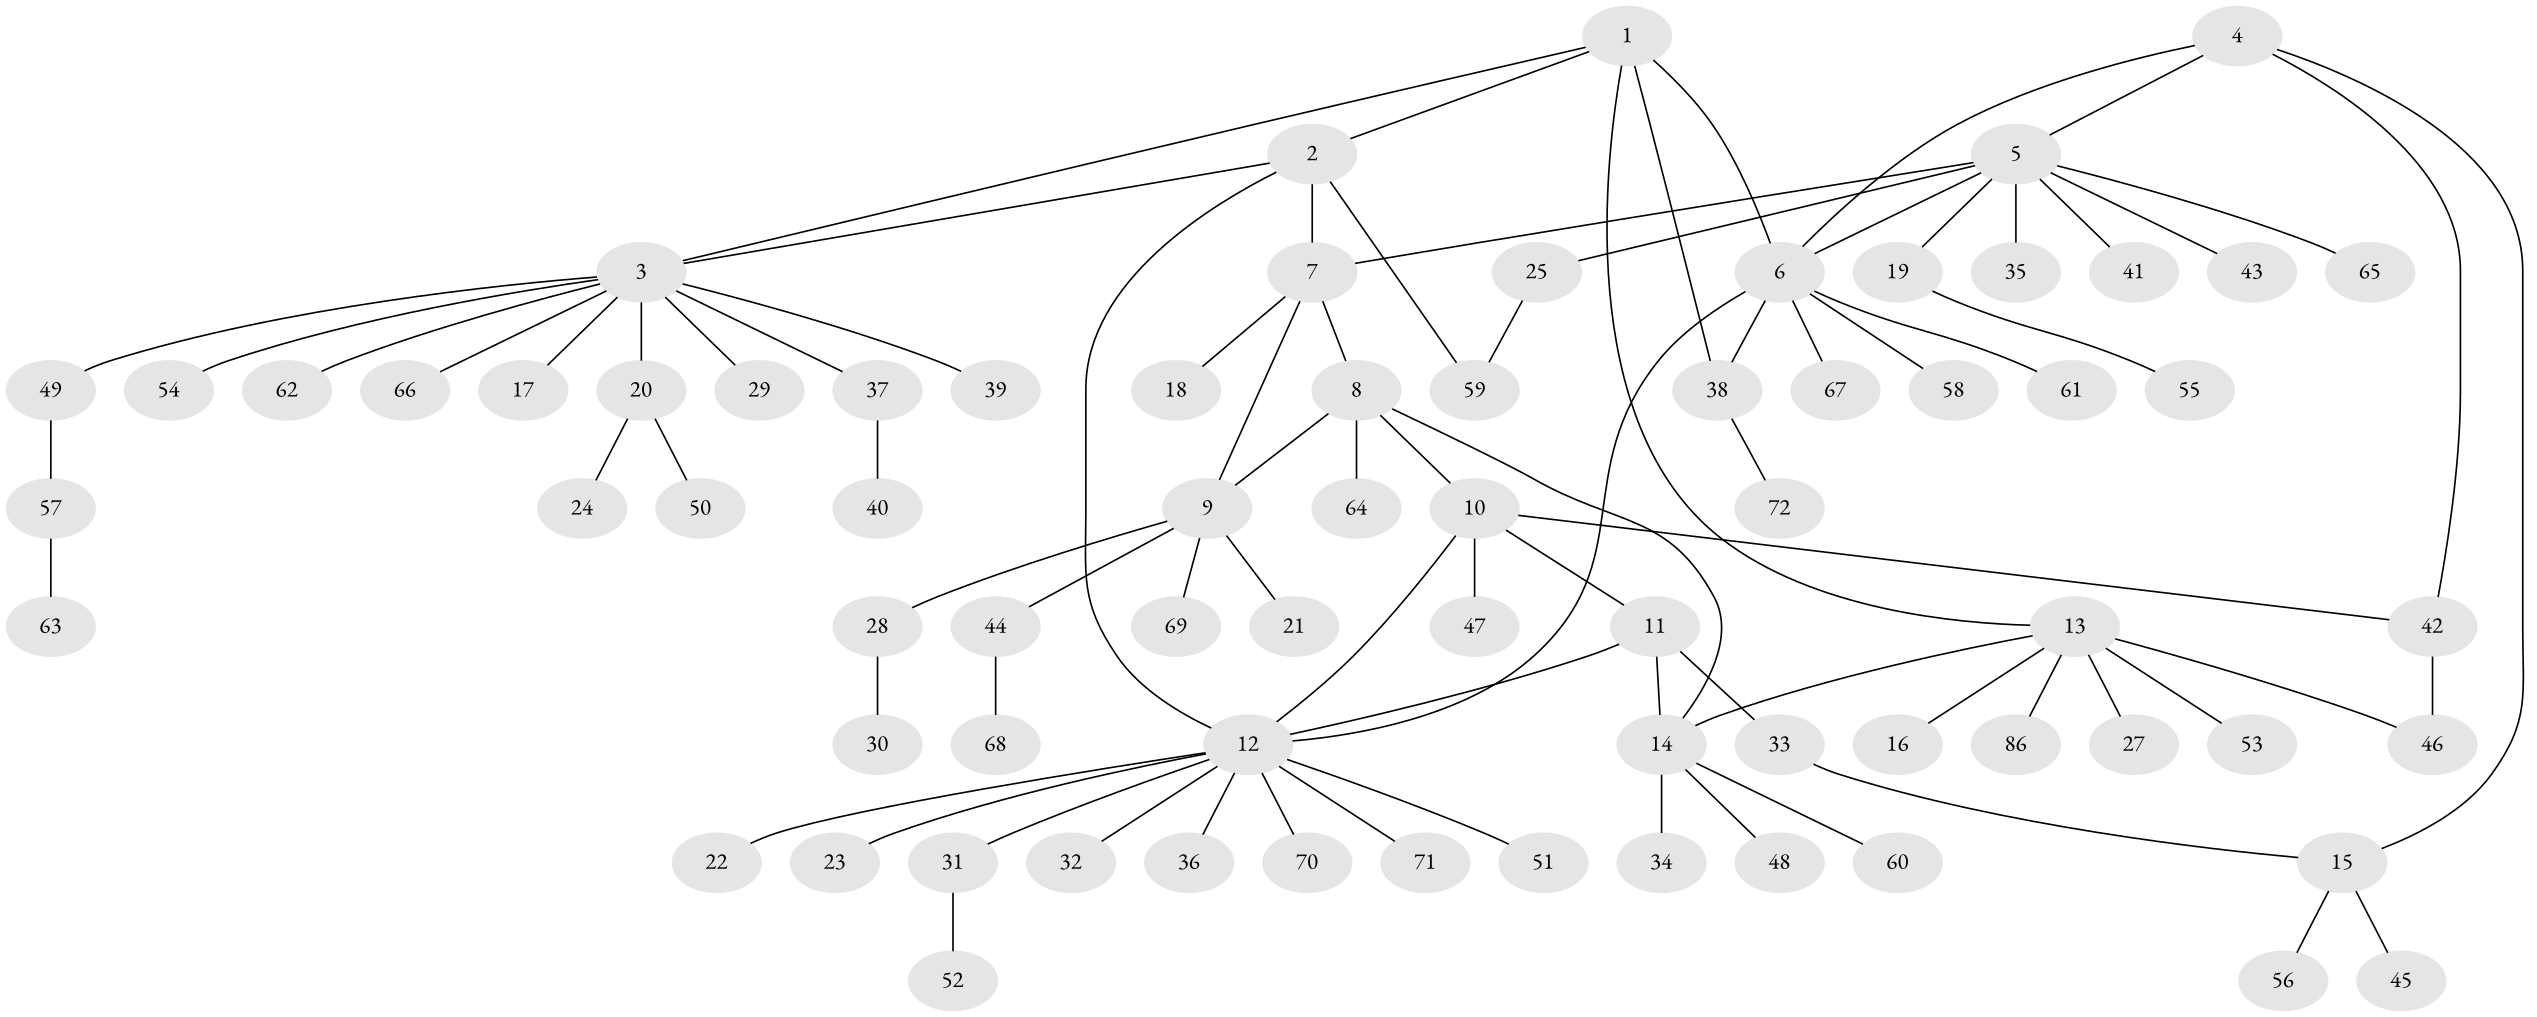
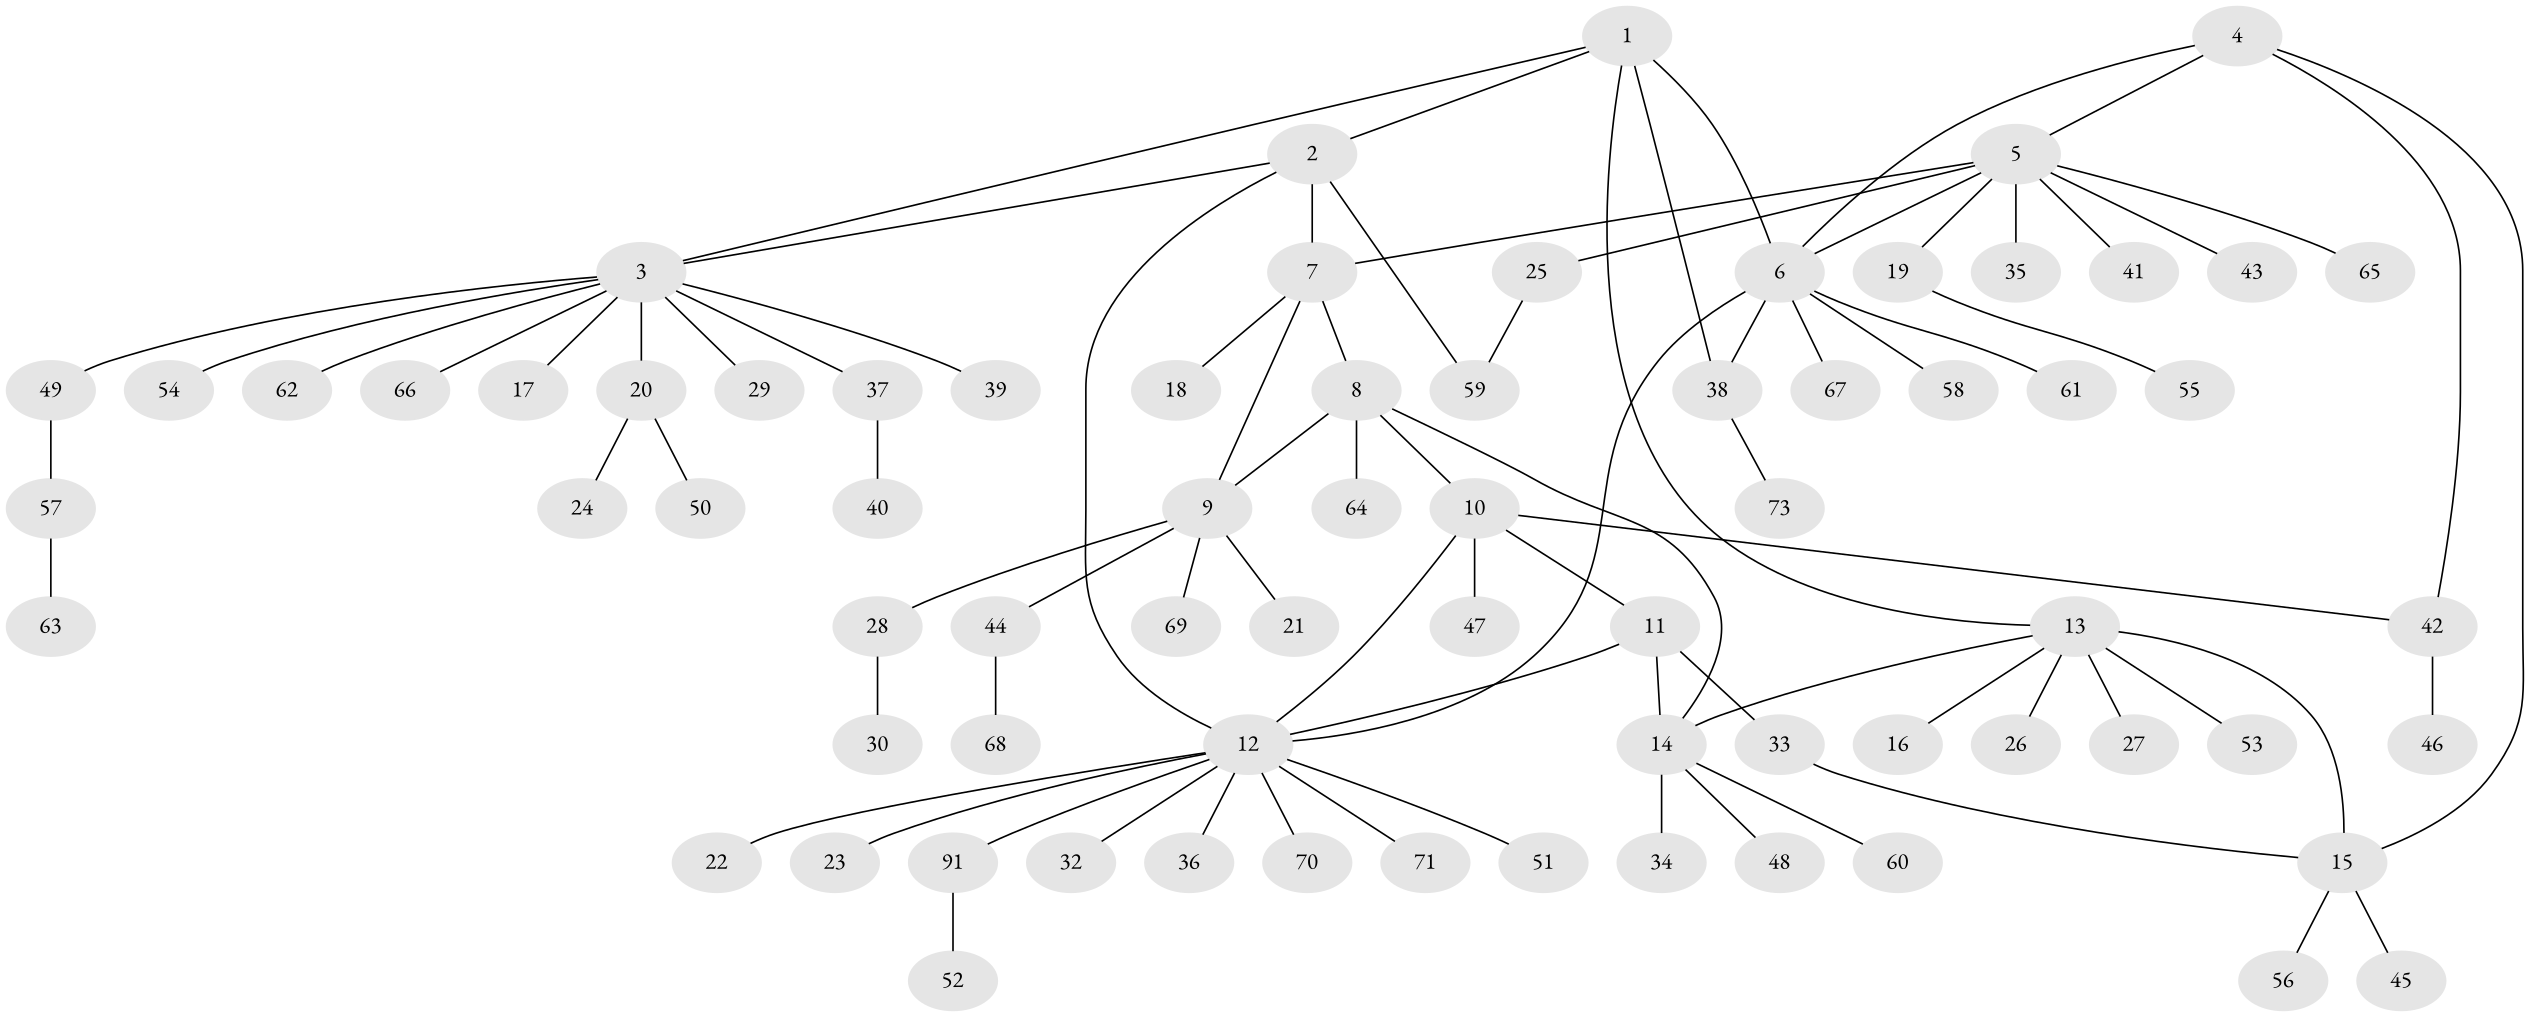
node "72": label "72" -> "73"
edge "13" -- "46": now "13" -- "15"
node "86": label "86" -> "26"
node "31": label "31" -> "91"
